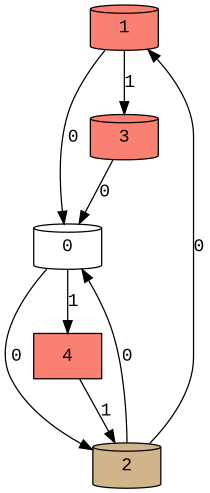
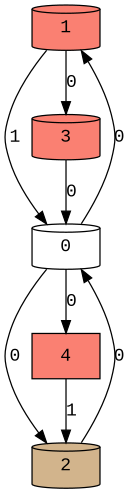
edge "1" -> "3": label "1" -> "0"
edge "1" -> "0": label "0" -> "1"
edge "2" -> "1": now "0" -> "1"
edge "0" -> "4": label "1" -> "0"
